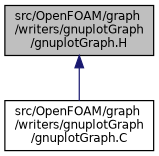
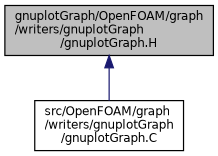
node "src/OpenFOAM/graph /writers/gnuplotGraph /gnuplotGraph.H": label "src/OpenFOAM/graph /writers/gnuplotGraph /gnuplotGraph.H" -> "gnuplotGraph/OpenFOAM/graph /writers/gnuplotGraph /gnuplotGraph.H"
